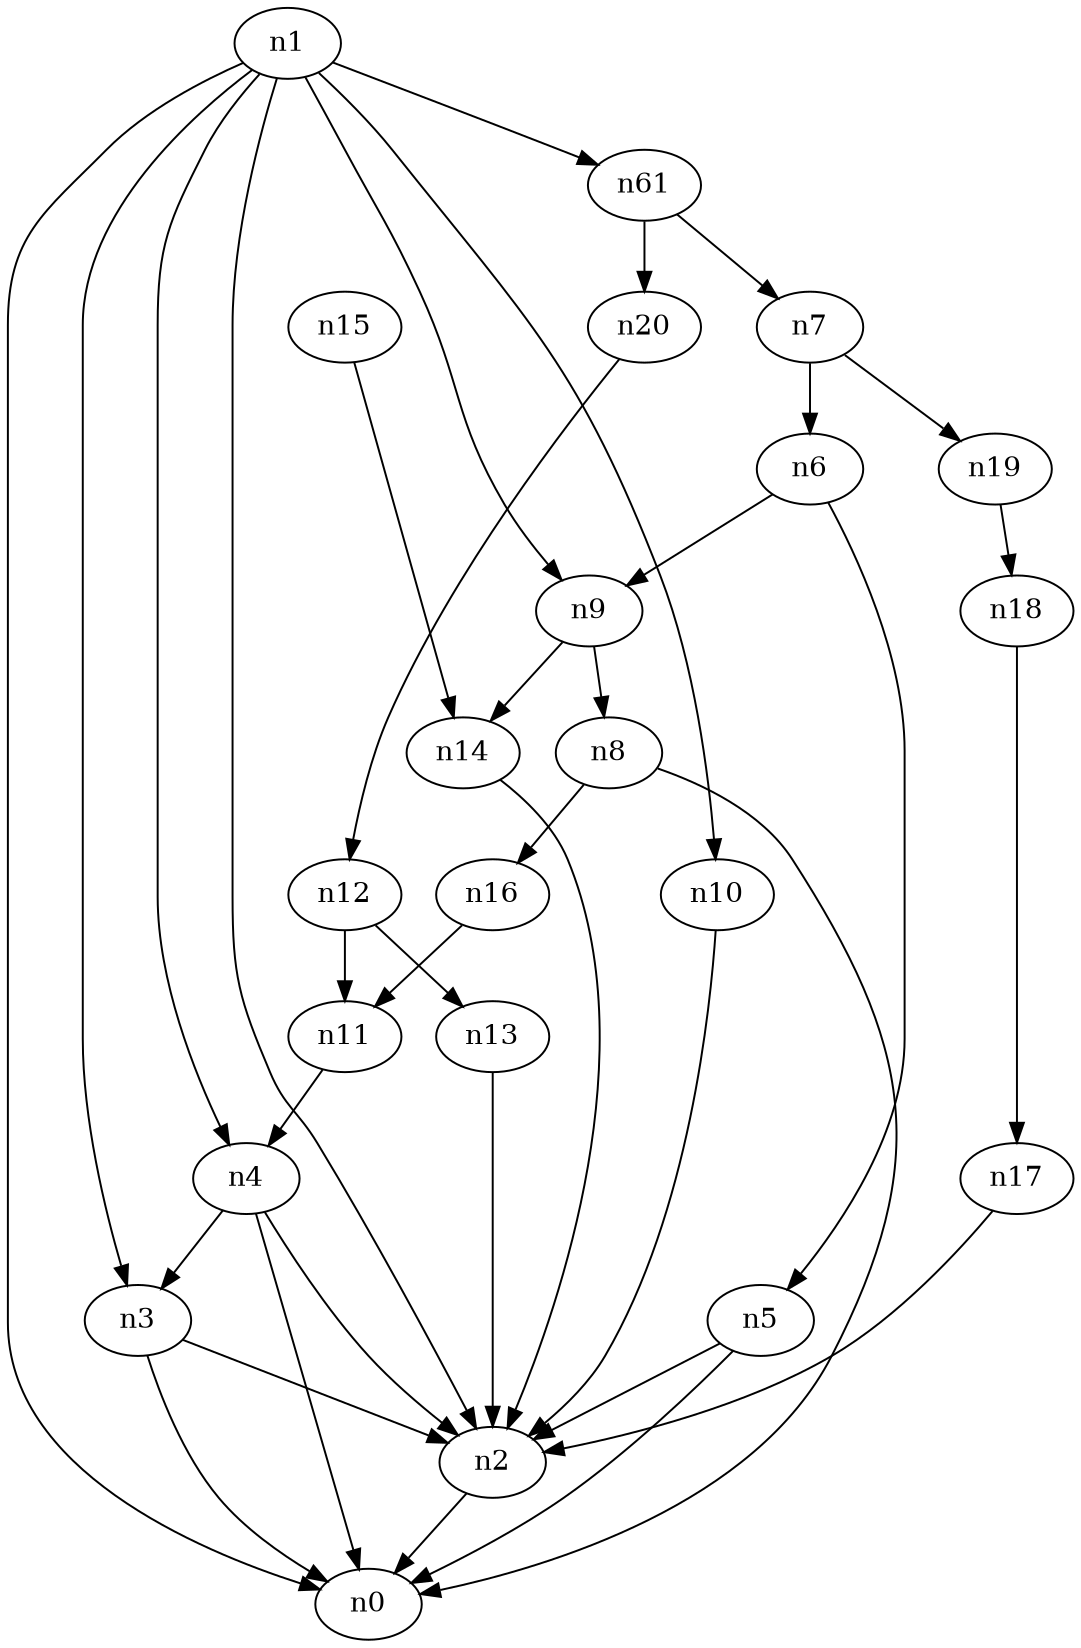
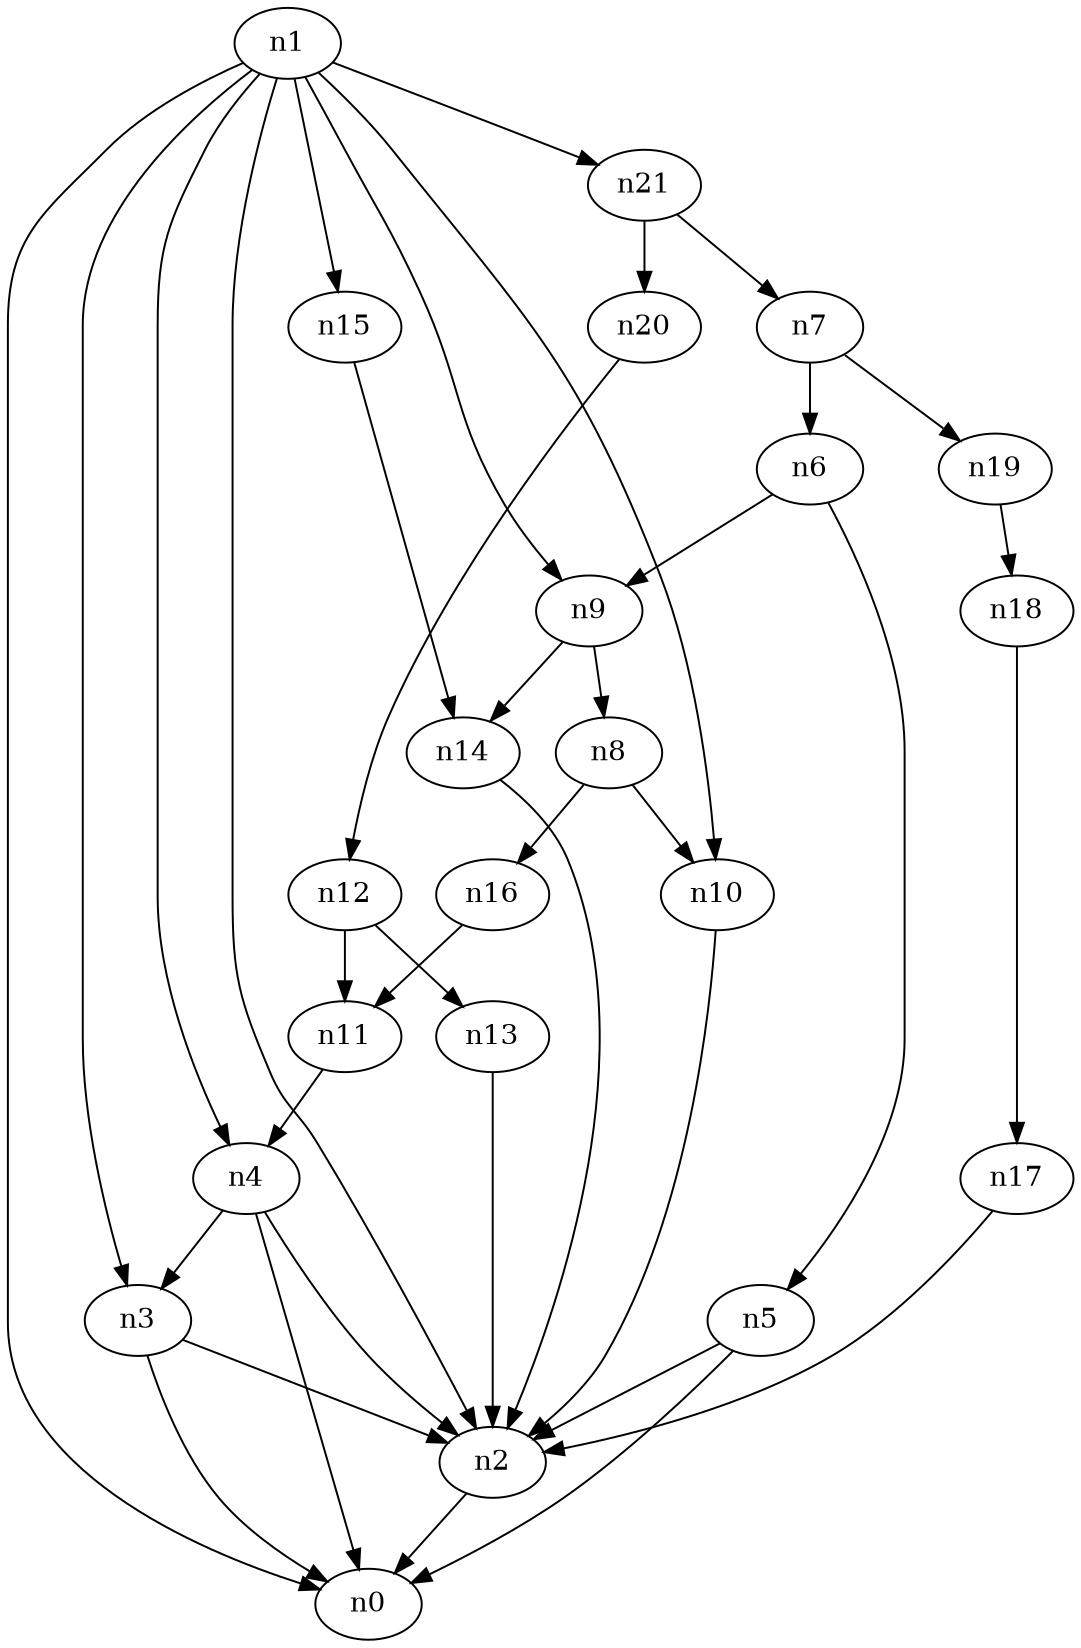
edge "n1" -> "n15": added
node "n61": label "n61" -> "n21"
edge "n8" -> "n0": now "n8" -> "n10"
